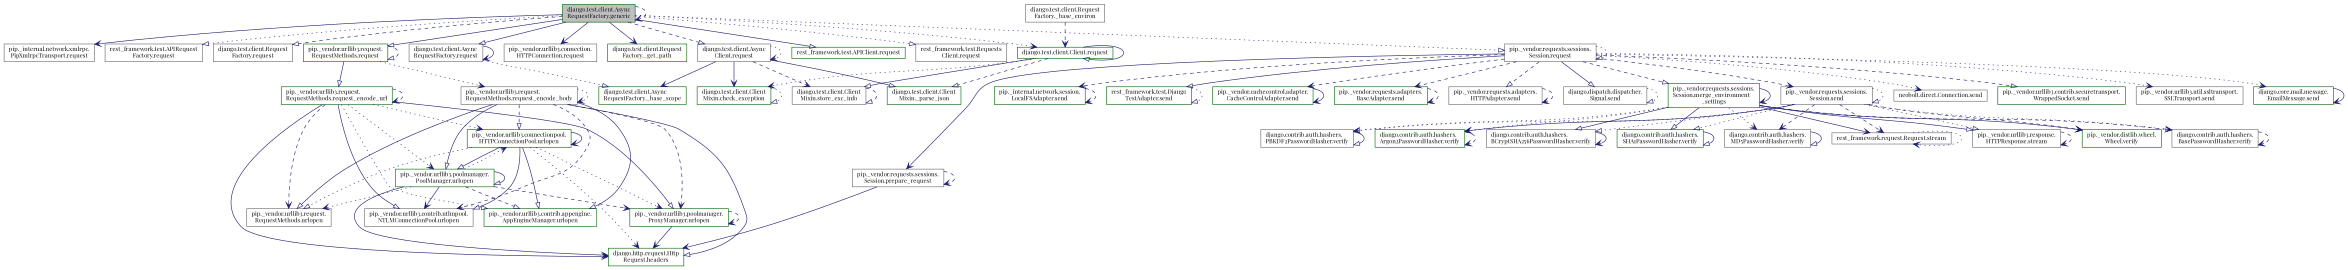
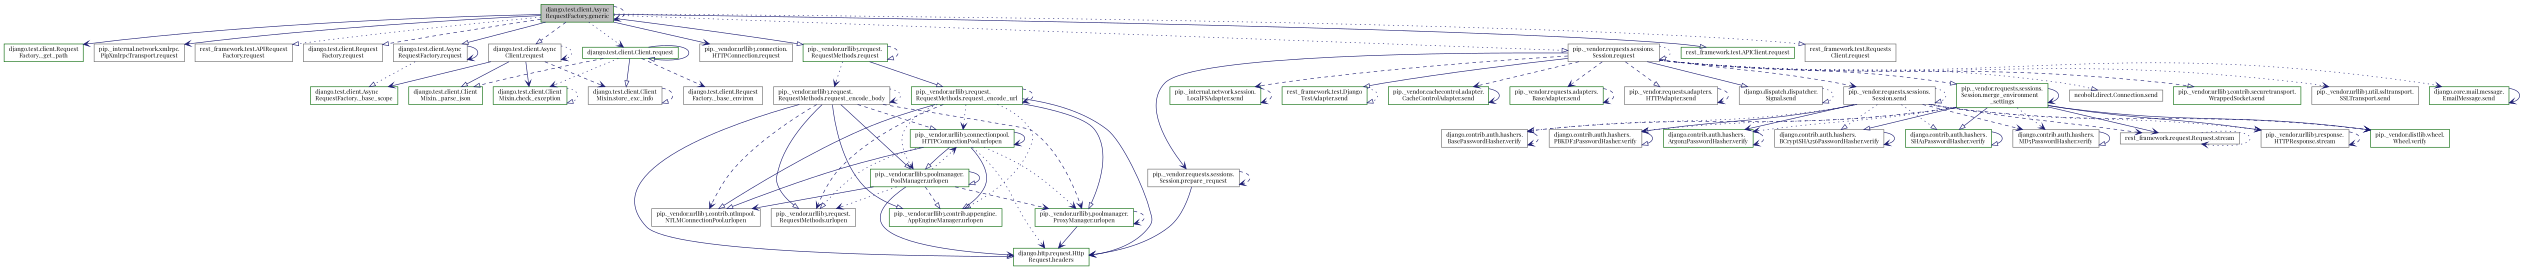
edge "django.test.client.Request Factory._base_environ" -> "django.test.client.Client.request": reversed
edge "pip._vendor.requests.sessions. Session.request" -> "neobolt.direct.Connection.send": arrowhead vee -> onormal
edge "pip._vendor.requests.sessions. Session.send" -> "pip._vendor.urllib3.response. HTTPResponse.stream": arrowhead onormal -> vee
edge "pip._vendor.requests.sessions. Session.send" -> "django.contrib.auth.hashers. PBKDF2PasswordHasher.verify": style dotted -> solid
